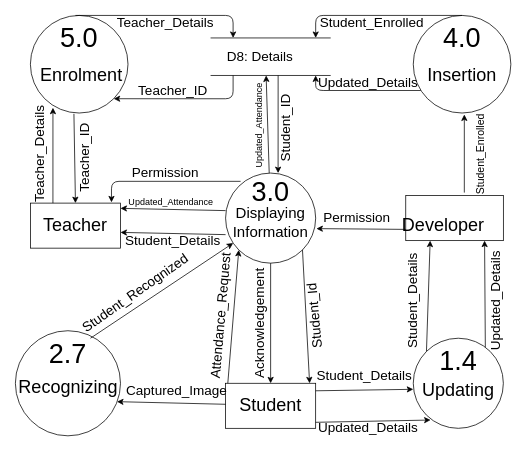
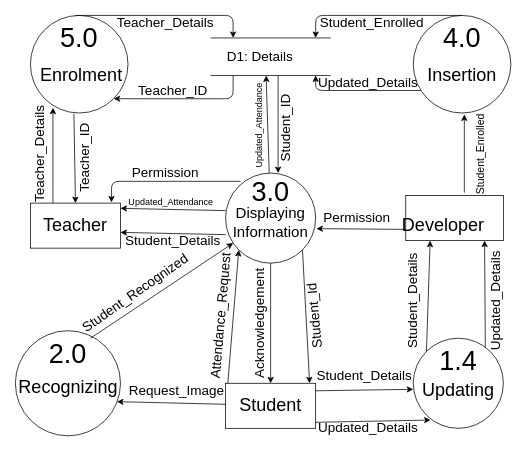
node "D8: Details": label "D8: Details" -> "D1: Details"
node "2.7": label "2.7" -> "2.0"
node "Captured_Image": label "Captured_Image" -> "Request_Image"
